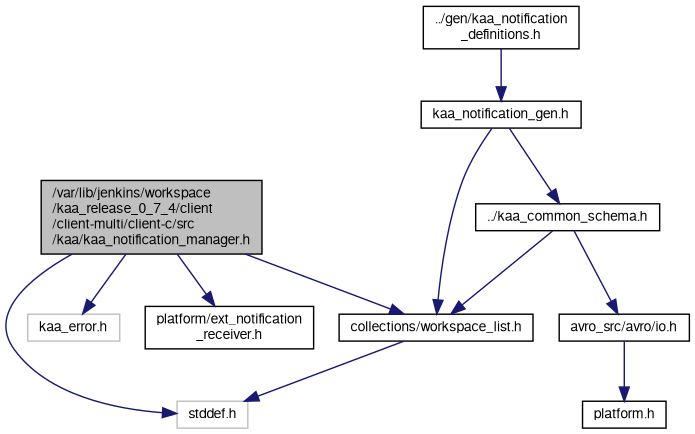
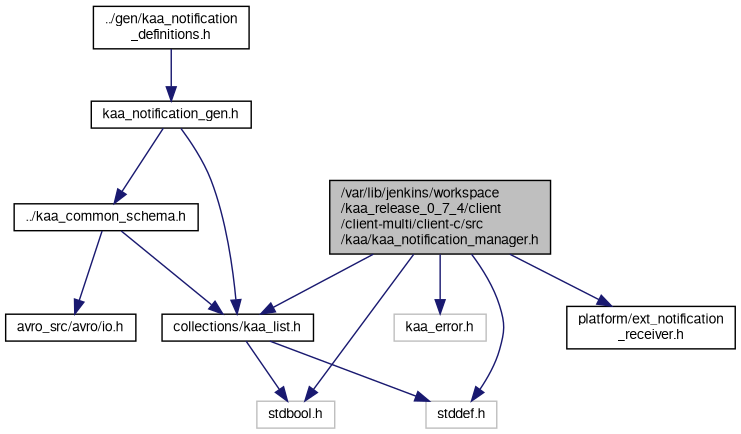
node "collections/workspace_list.h": label "collections/workspace_list.h" -> "collections/kaa_list.h"
node "stdbool.h": added
node "platform.h": removed
